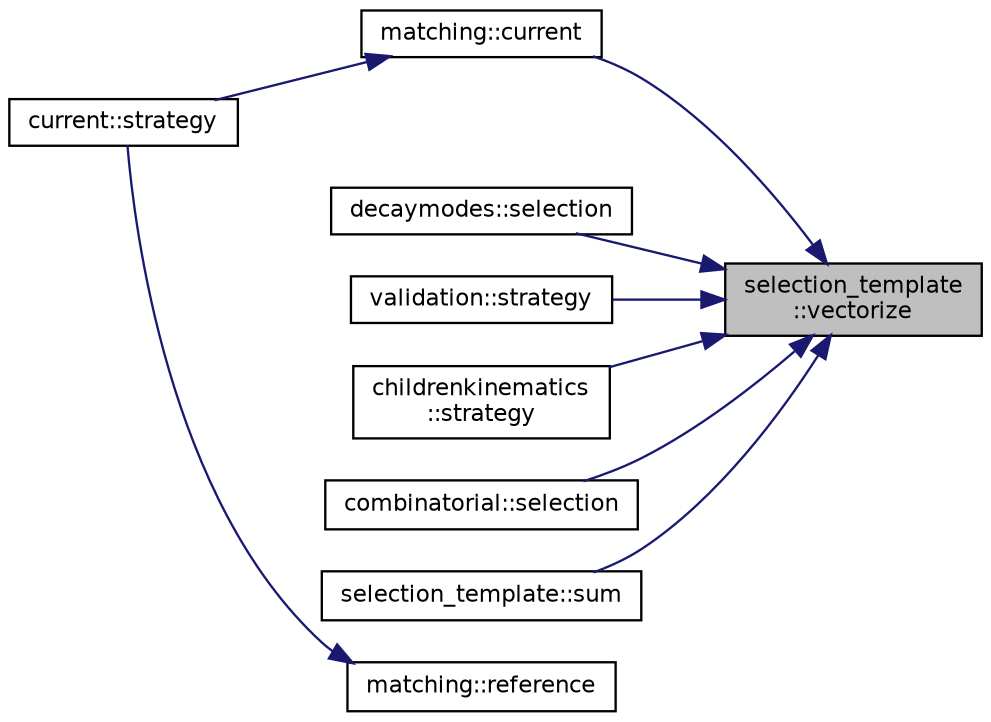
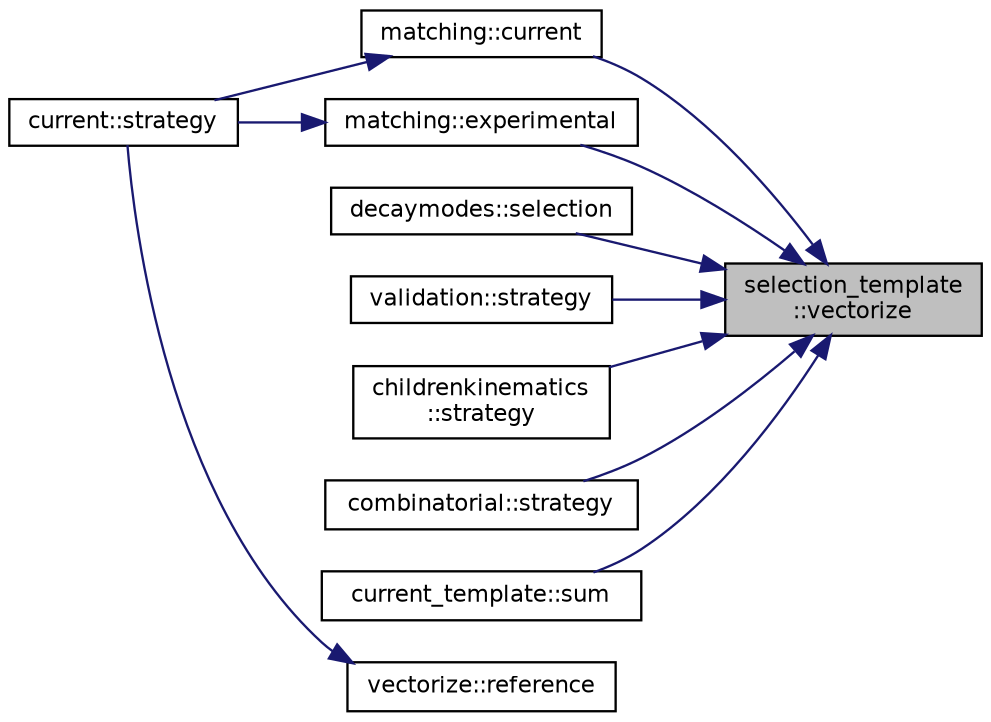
node "matching::experimental": added
node "combinatorial::selection": label "combinatorial::selection" -> "combinatorial::strategy"
node "selection_template::sum": label "selection_template::sum" -> "current_template::sum"
node "matching::reference": label "matching::reference" -> "vectorize::reference"
